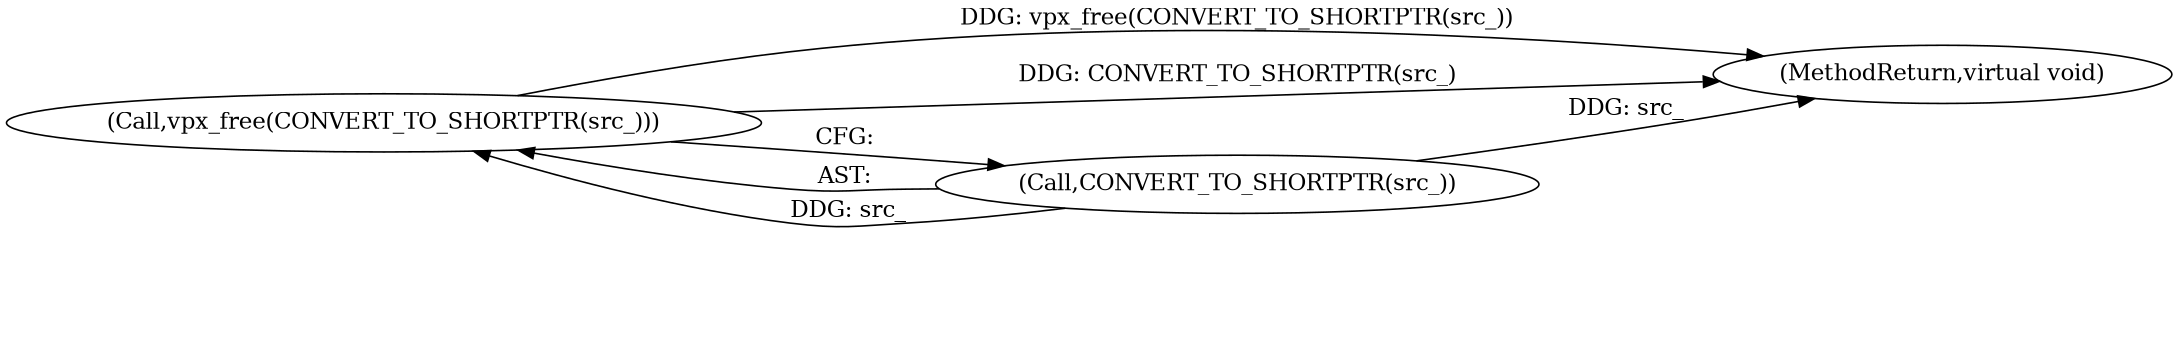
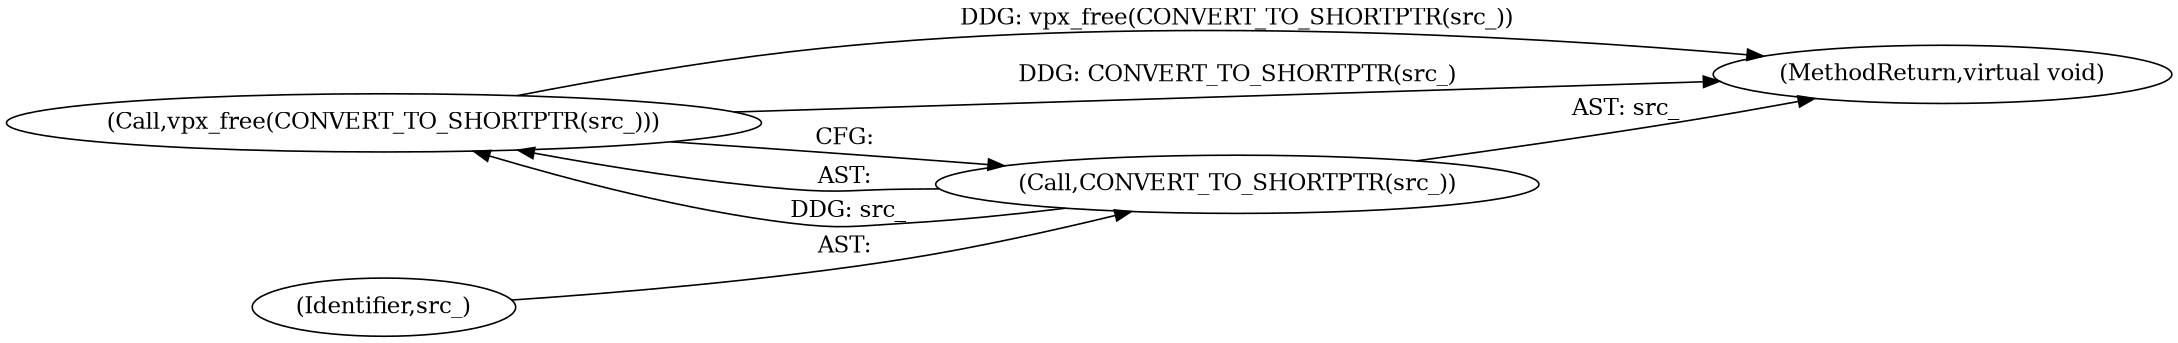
edge "(Call,CONVERT_TO_SHORTPTR(src_))" -> "(MethodReturn,virtual void)": label "DDG: src_" -> "AST: src_"
node "(Identifier,src_)": added
